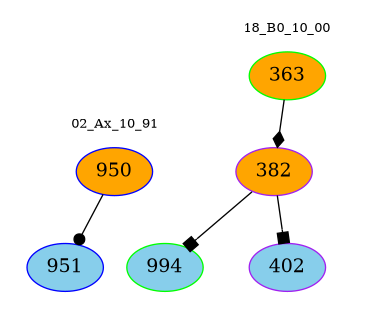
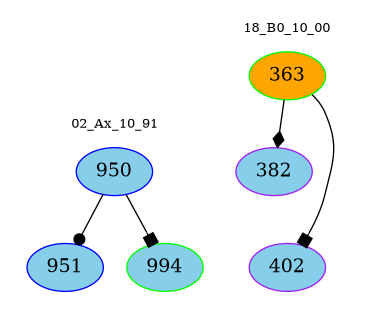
node "950": fillcolor orange -> skyblue
node "382": fillcolor orange -> skyblue
edge "382" -> "994": now "950" -> "994"
edge "382" -> "402": now "363" -> "402"
